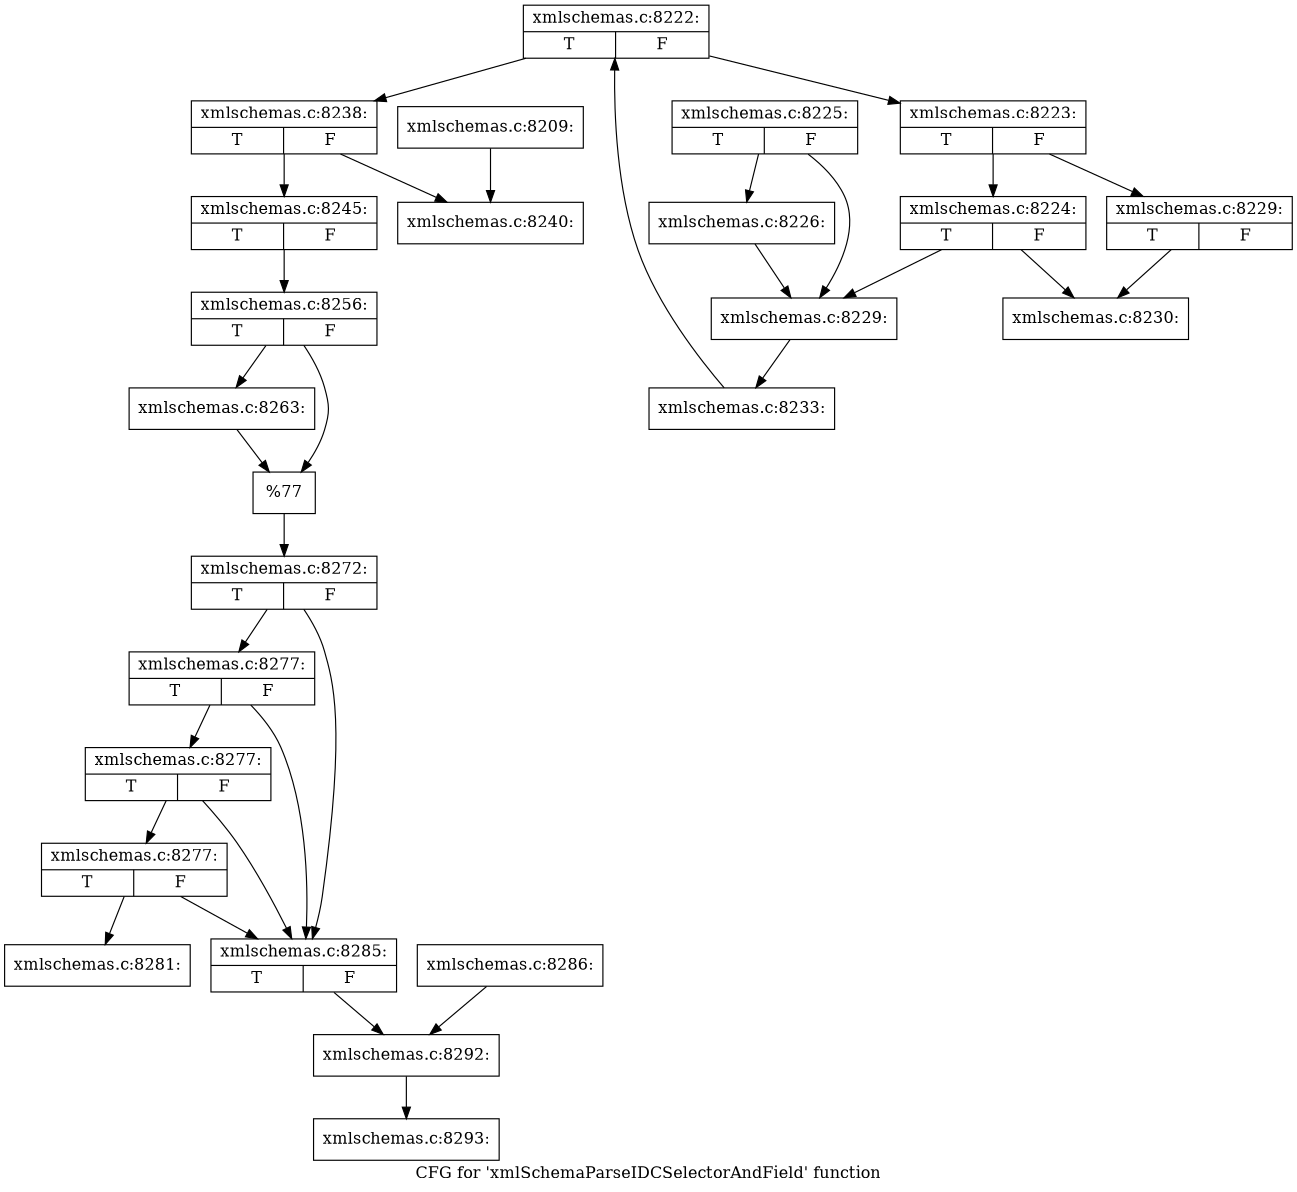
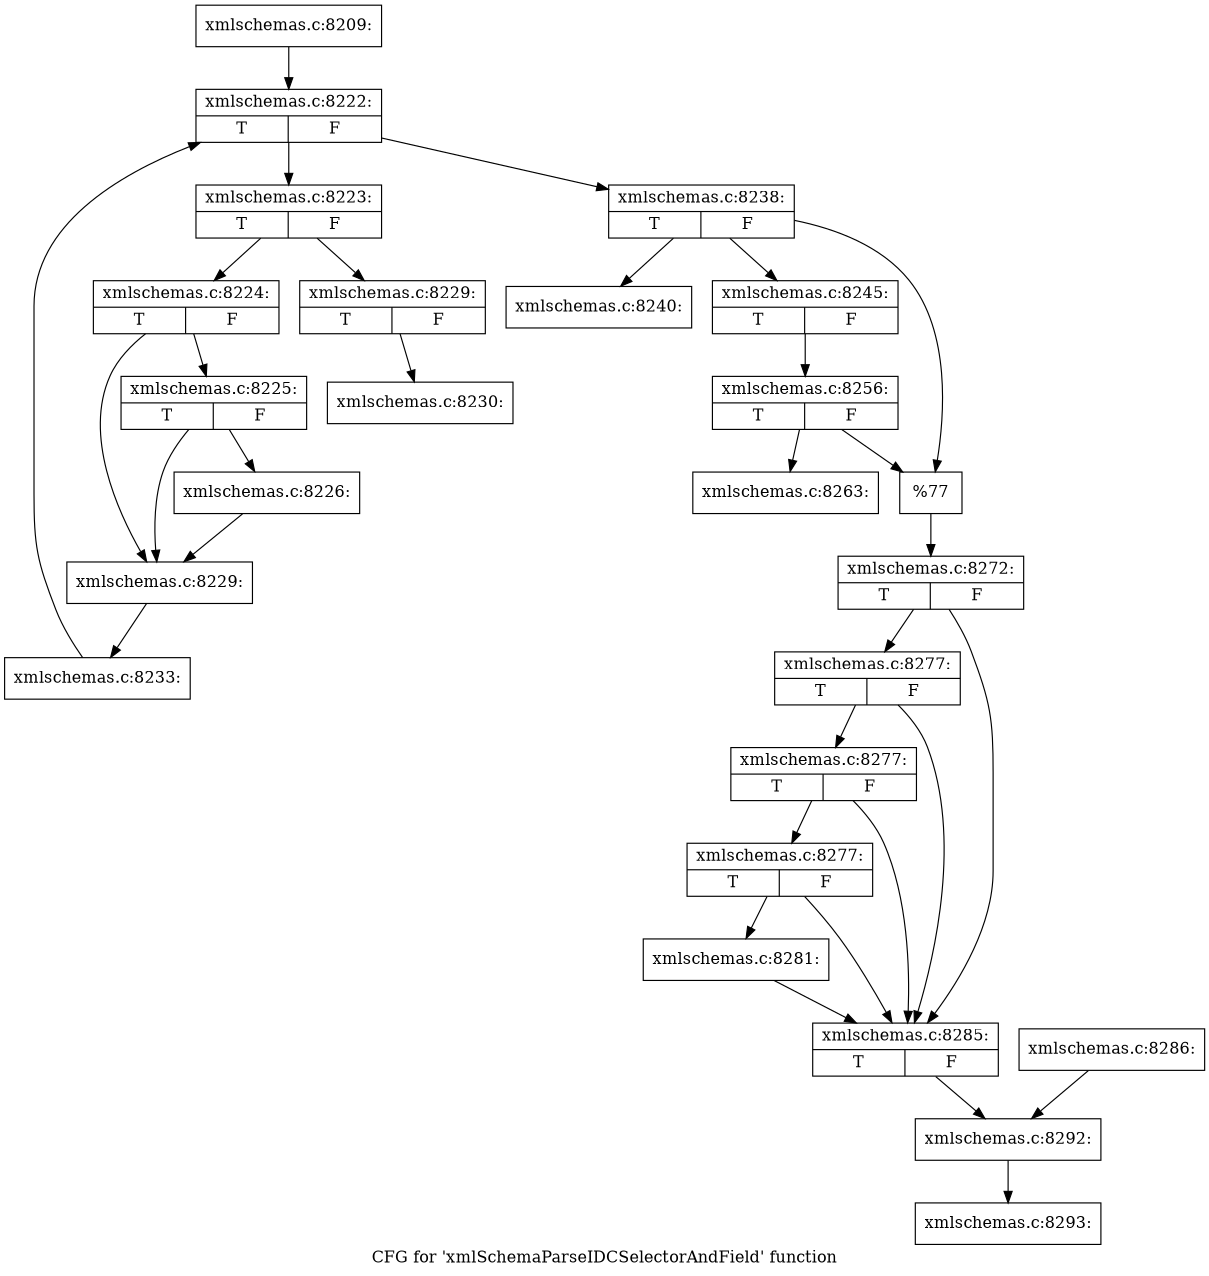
edge "xmlschemas.c:8209:" -> "xmlschemas.c:8240:": now "xmlschemas.c:8209:" -> "xmlschemas.c:8222:"
edge "xmlschemas.c:8224:" -> "xmlschemas.c:8230:": now "xmlschemas.c:8224:" -> "xmlschemas.c:8225:"
edge "xmlschemas.c:8263:" -> "%77": now "xmlschemas.c:8238:" -> "%77"
edge "xmlschemas.c:8281:" -> "xmlschemas.c:8285:": added
